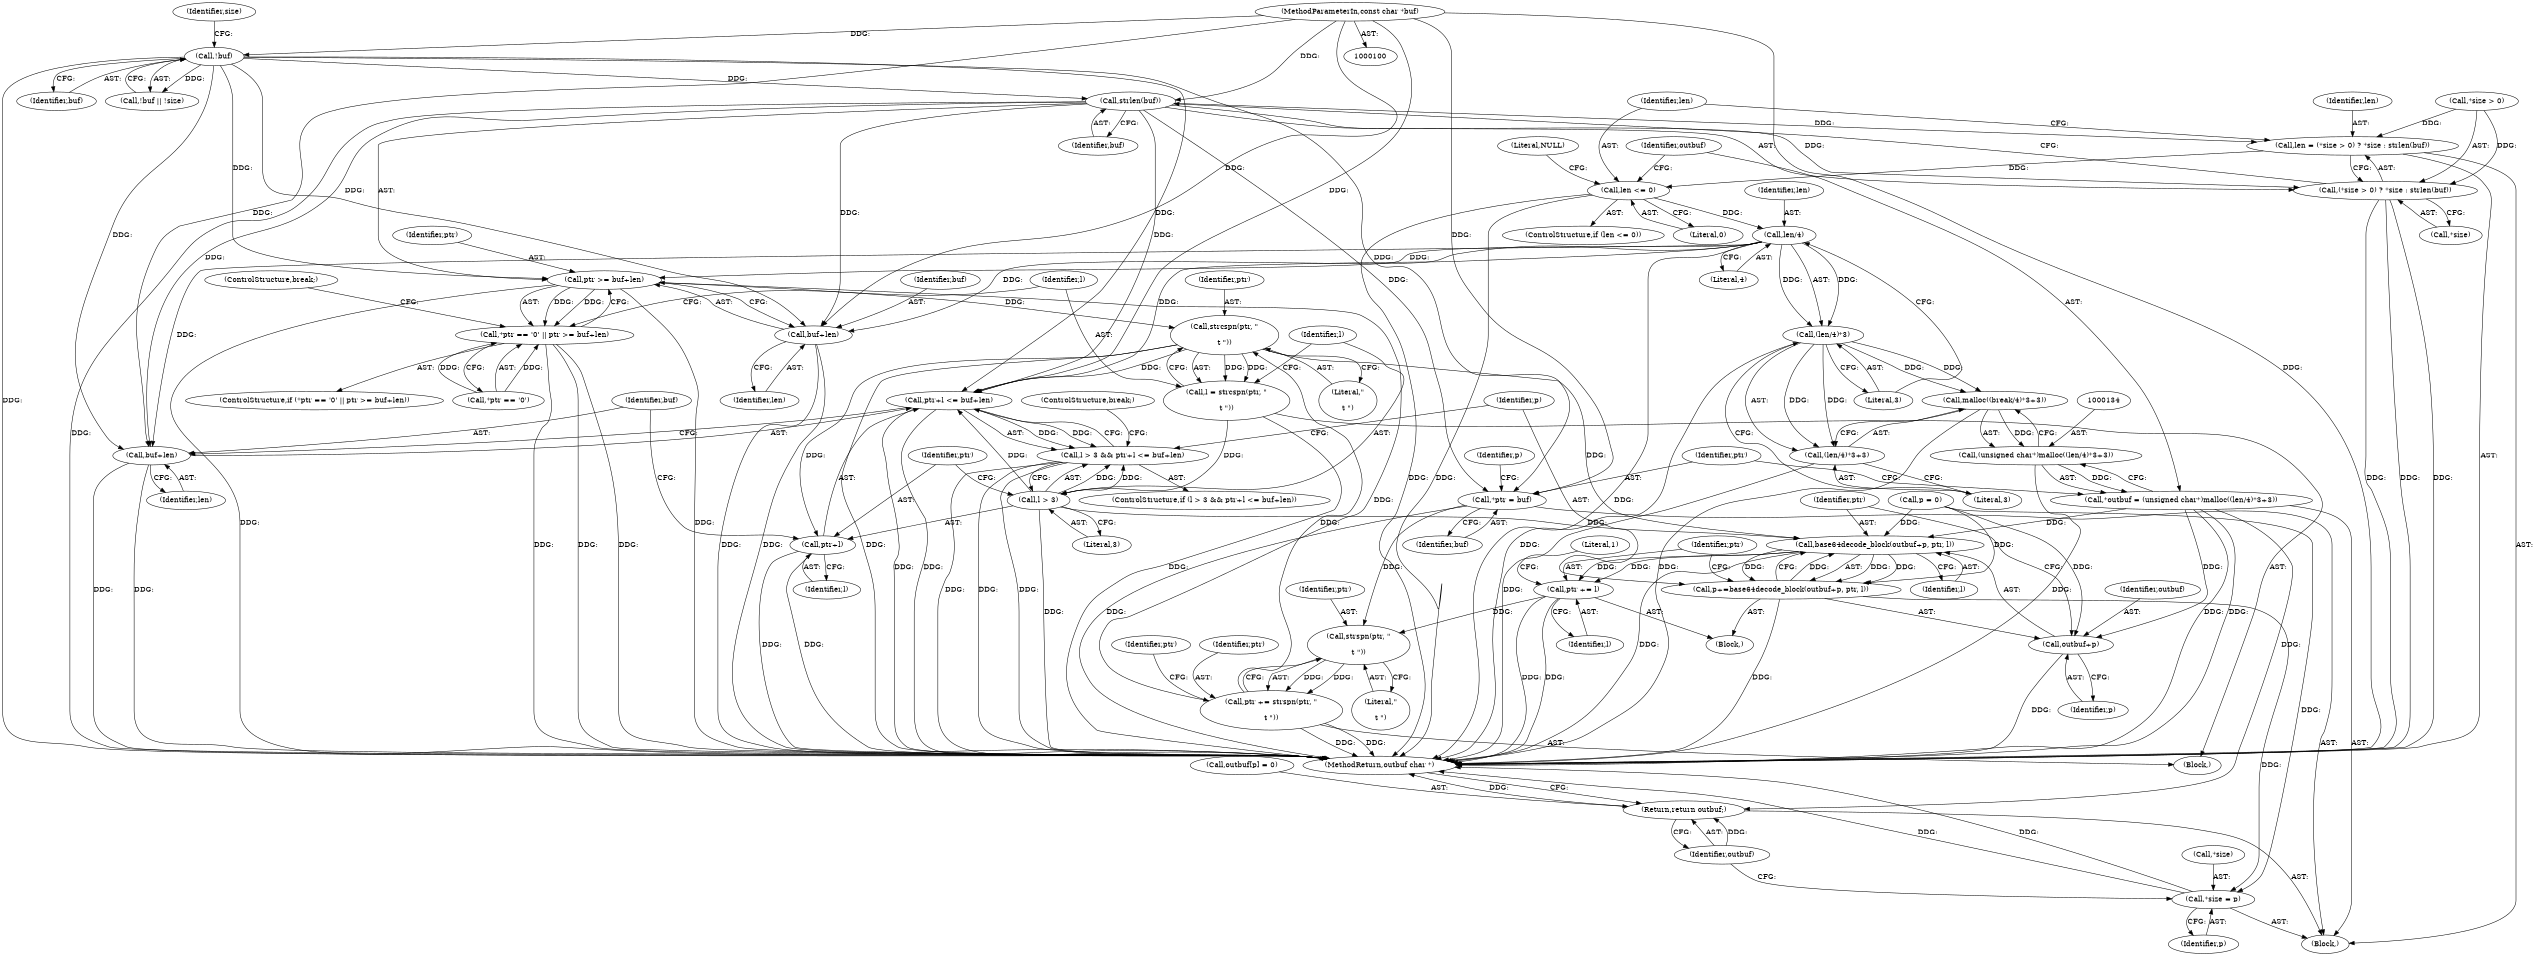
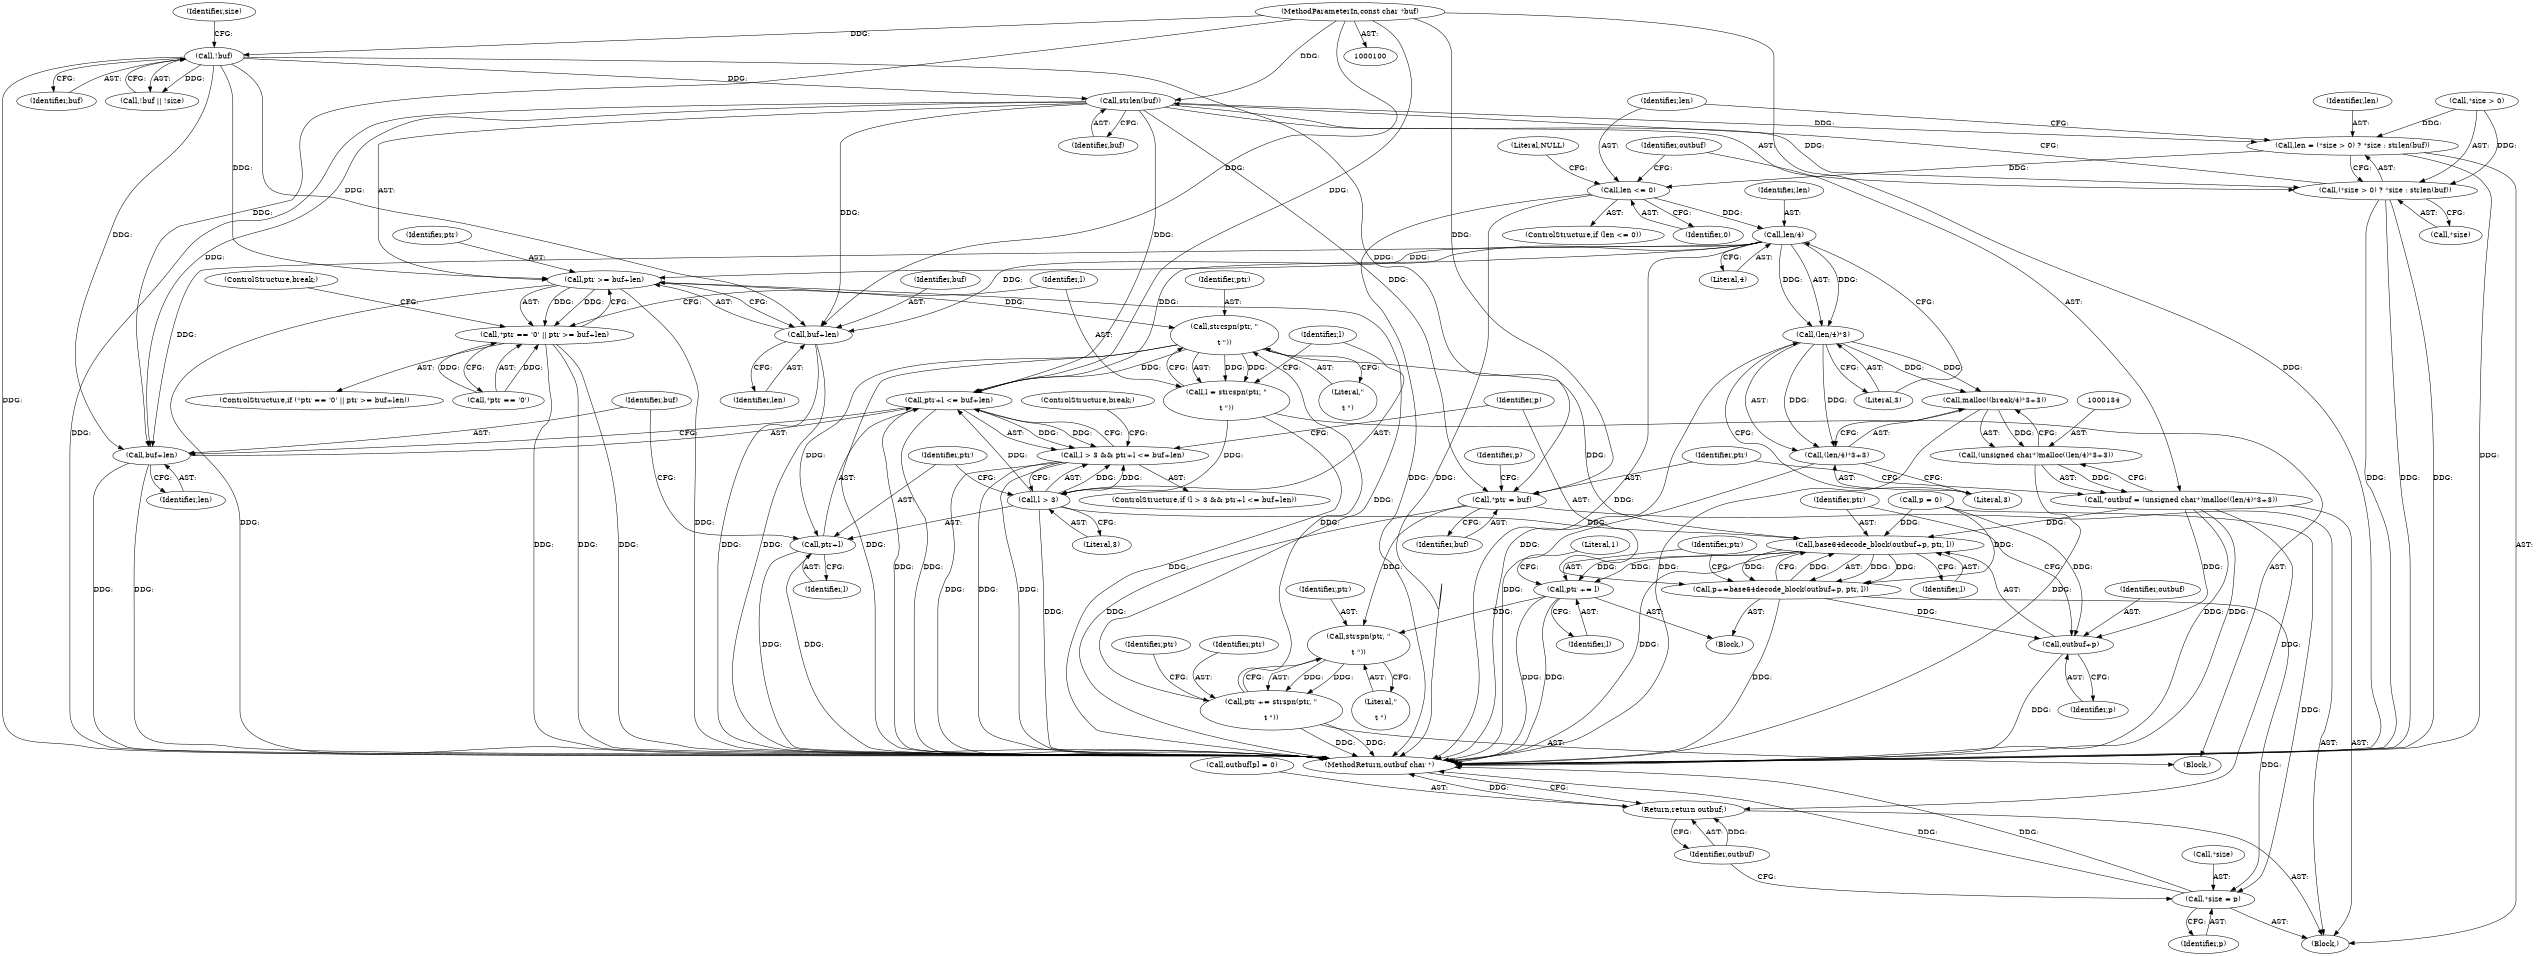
edge "(Call,!buf)" -> "(Call,ptr+l <= buf+len)": removed, label "DDG:"
node "(Literal,0)": label "(Literal,0)" -> "(Identifier,0)"
edge "(Call,len = (*size > 0) ? *size : strlen(buf))" -> "(MethodReturn,outbuf char *)": label "AST: " -> "DDG: "
edge "(Call,p+=base64decode_block(outbuf+p, ptr, l))" -> "(Call,outbuf+p)": label "AST: " -> "DDG: "
